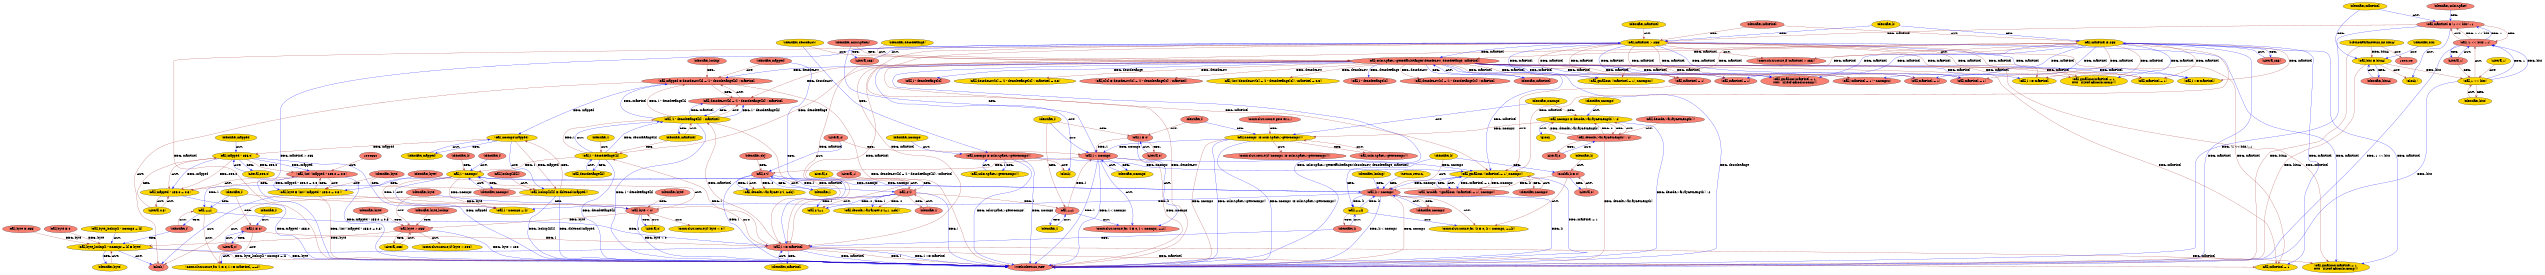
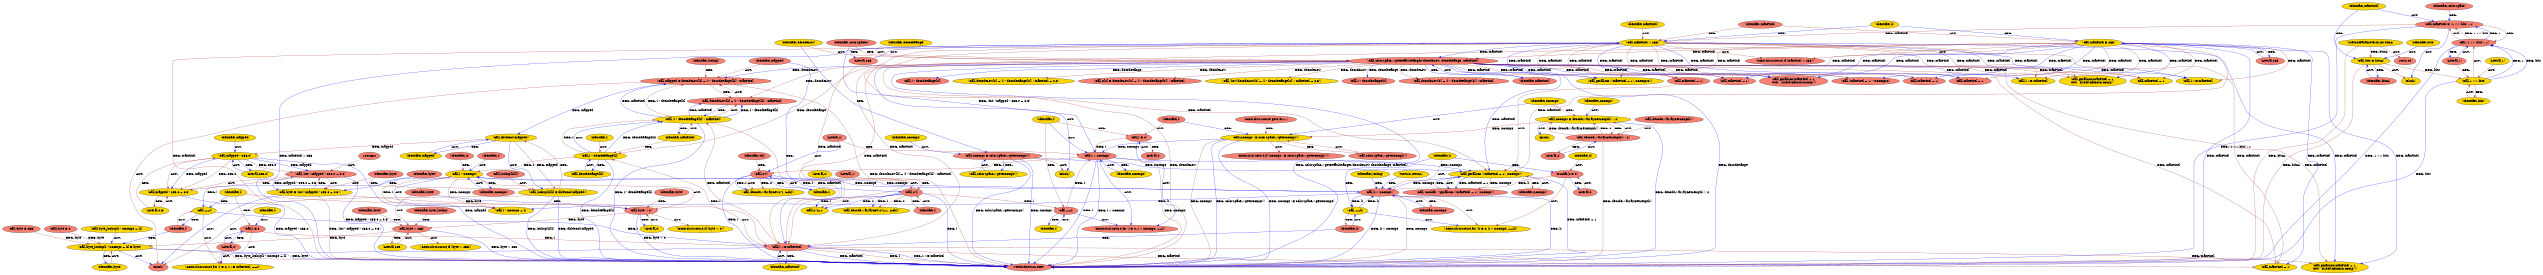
edge "(Identifier,colorSpace2)" -> "(Call,i < nComps)": label "CFG: " -> "DDG: (int) (mapped * 255.0 + 0.5)"
node "(Call,nComps(mapped))": label "(Call,nComps(mapped))" -> "(Call,dblToCol(mapped))"
edge "(Call,mapped * 255.0 + 0.5)" -> "(Literal,0.5)": label "AST: " -> "CFG: "
